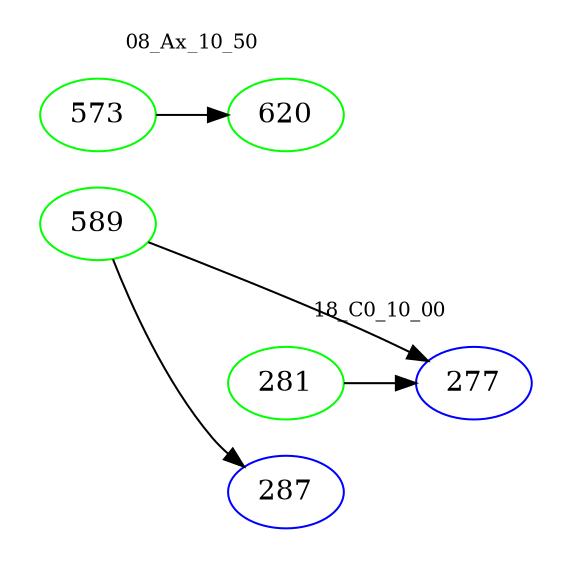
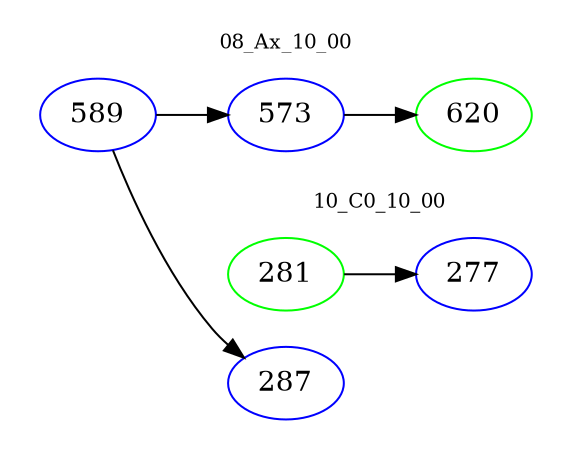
cluster "08_Ax_10_50": label "08_Ax_10_50" -> "08_Ax_10_00"
node "573": color green -> blue
node "589": color green -> blue
edge "589" -> "277": now "589" -> "573"
cluster "18_C0_10_00": label "18_C0_10_00" -> "10_C0_10_00"
